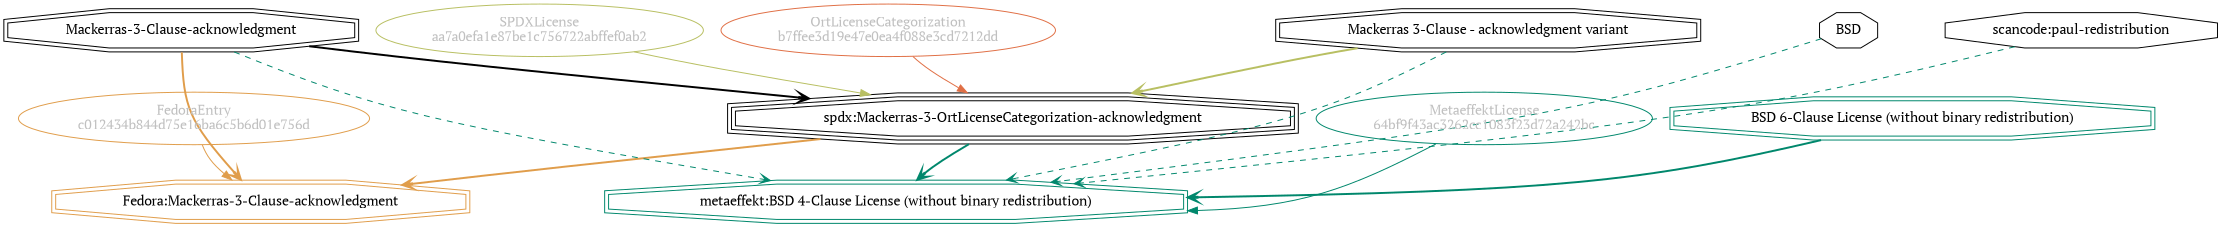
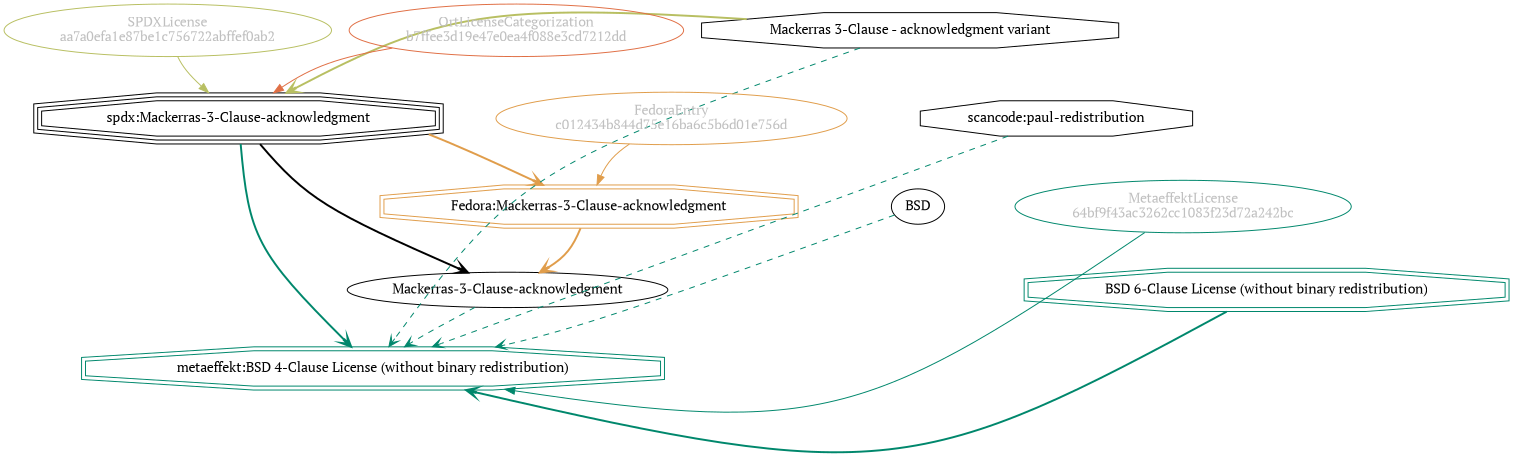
node "Mackerras-3-Clause-acknowledgment": shape doubleoctagon -> ellipse
node "Mackerras 3-Clause - acknowledgment variant": shape doubleoctagon -> octagon
node "BSD": shape octagon -> ellipse
edge "Mackerras-3-Clause-acknowledgment" -> "Fedora:Mackerras-3-Clause-acknowledgment": reversed
node "spdx:Mackerras-3-OrtLicenseCategorization-acknowledgment": label "spdx:Mackerras-3-OrtLicenseCategorization-acknowledgment" -> "spdx:Mackerras-3-Clause-acknowledgment"
